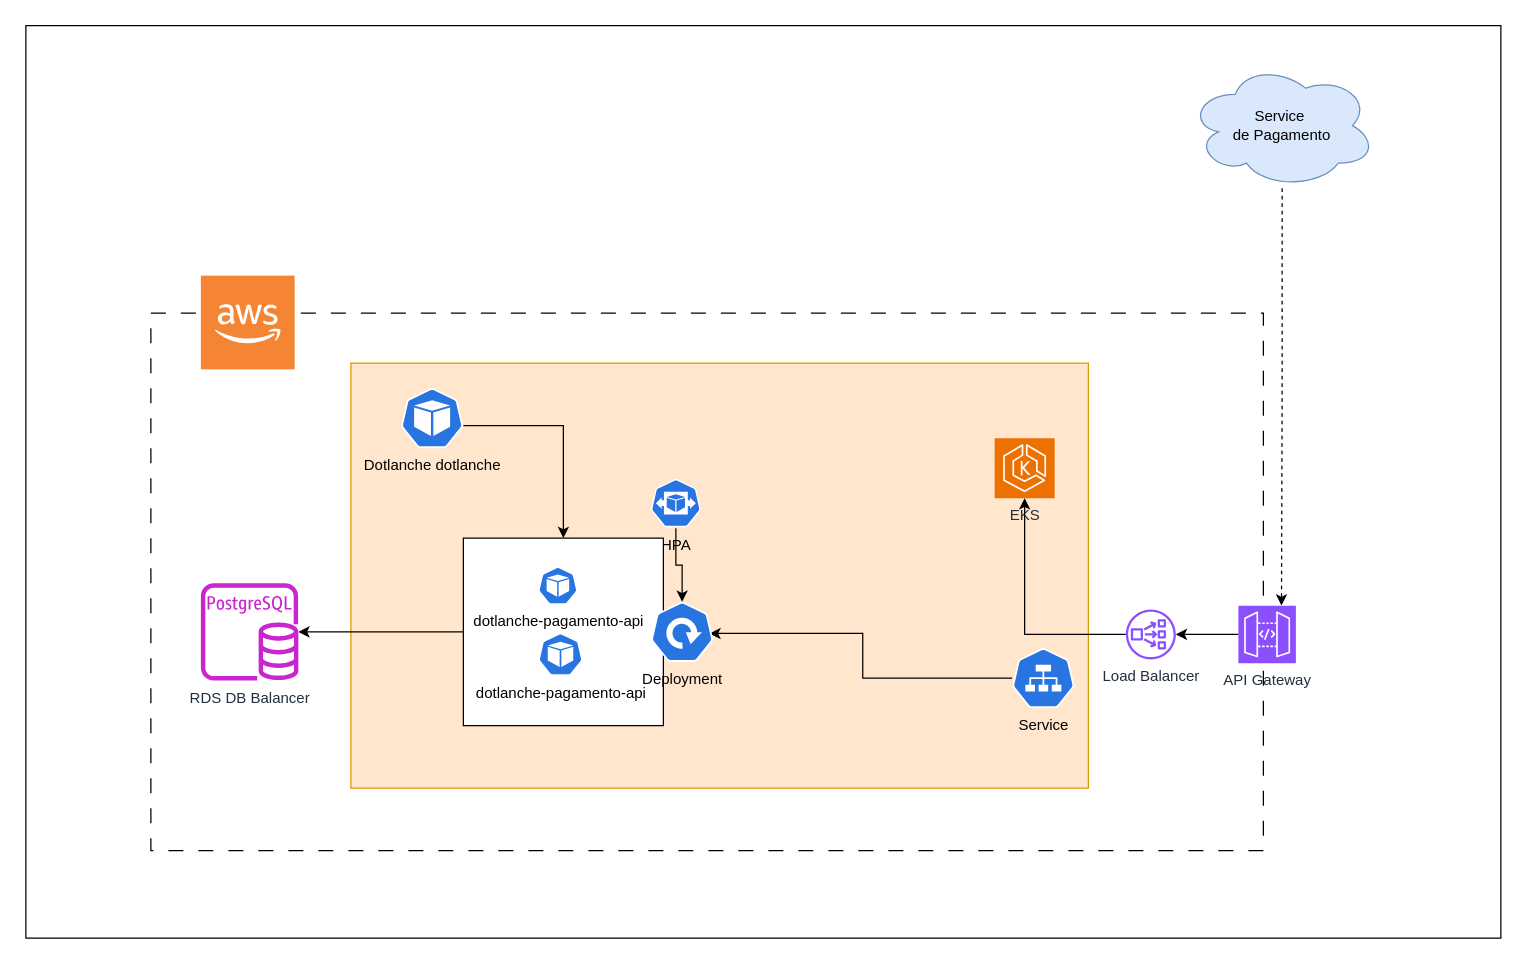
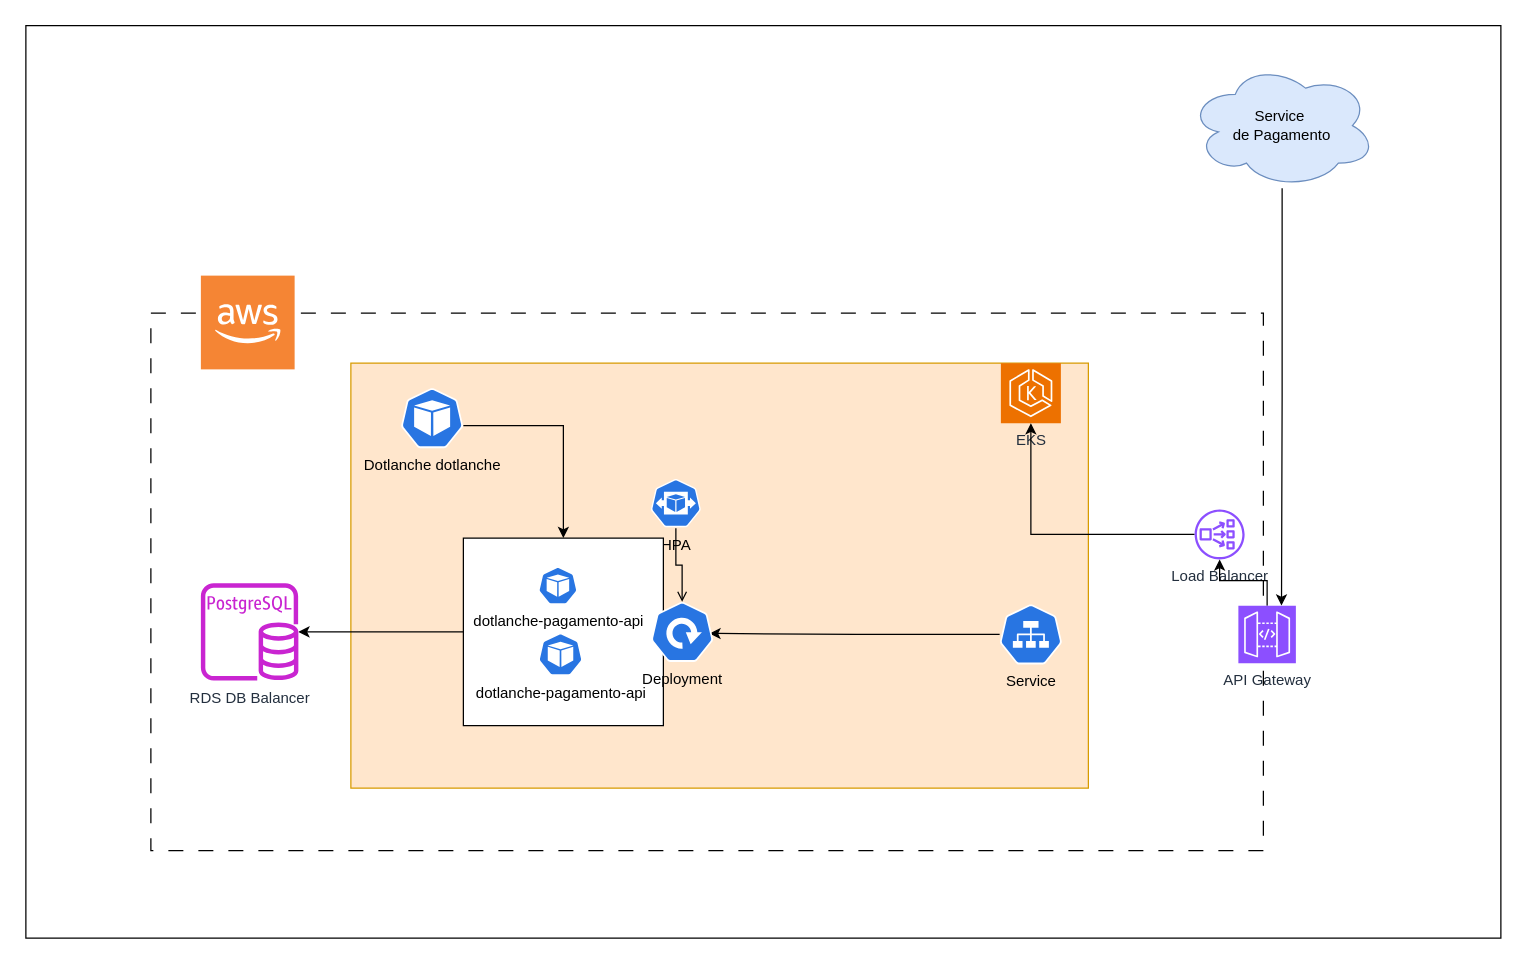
edge "Service de Pagamento" -> "API Gateway": style dashed -> solid
node "EKS": moved (1024, 468) -> (1031, 393)
edge "HPA" -> "Deployment": arrowhead classic -> open
node "Load Balancer": moved (1151, 634) -> (1219, 534)
node "Service": moved (1043, 678) -> (1031, 634)
